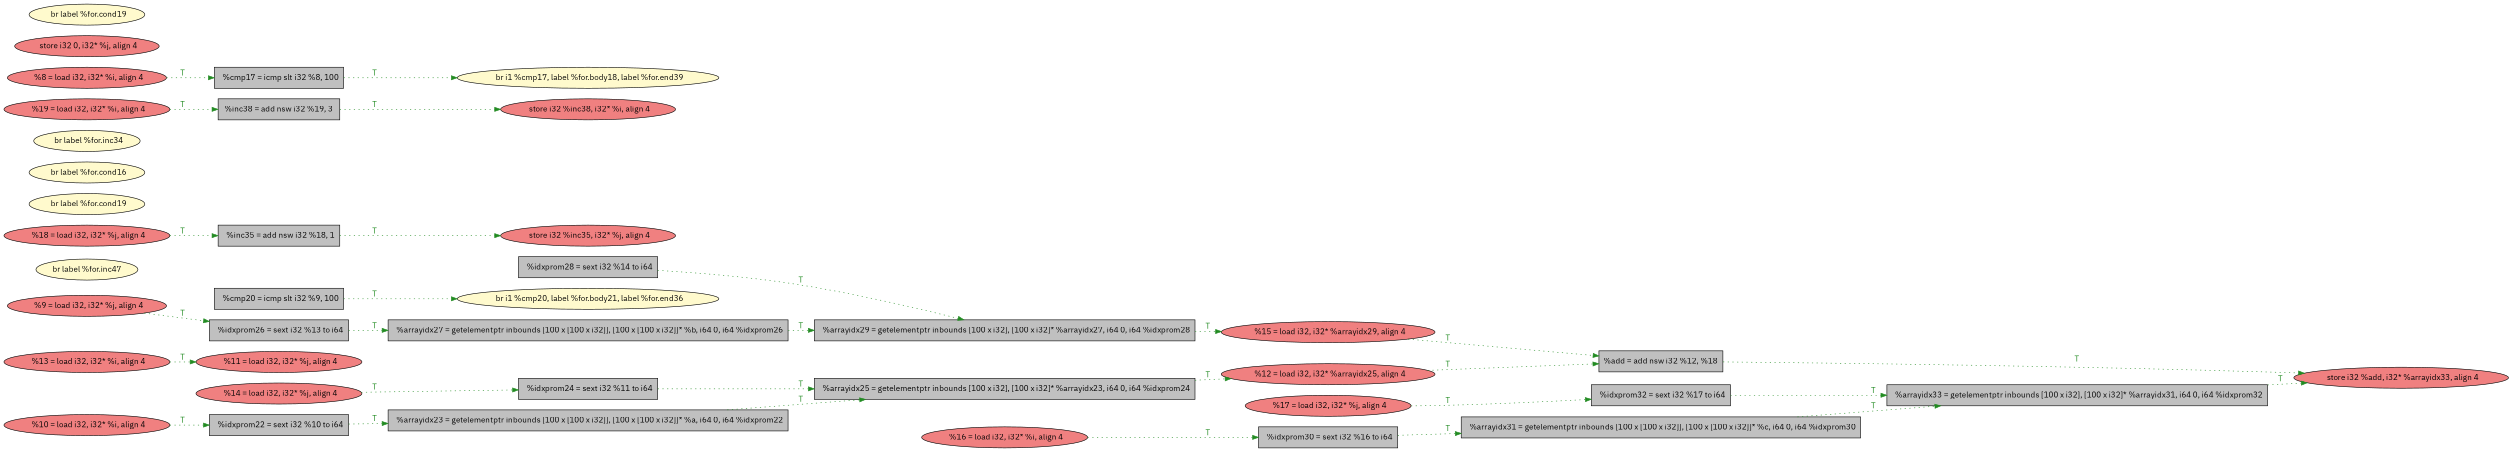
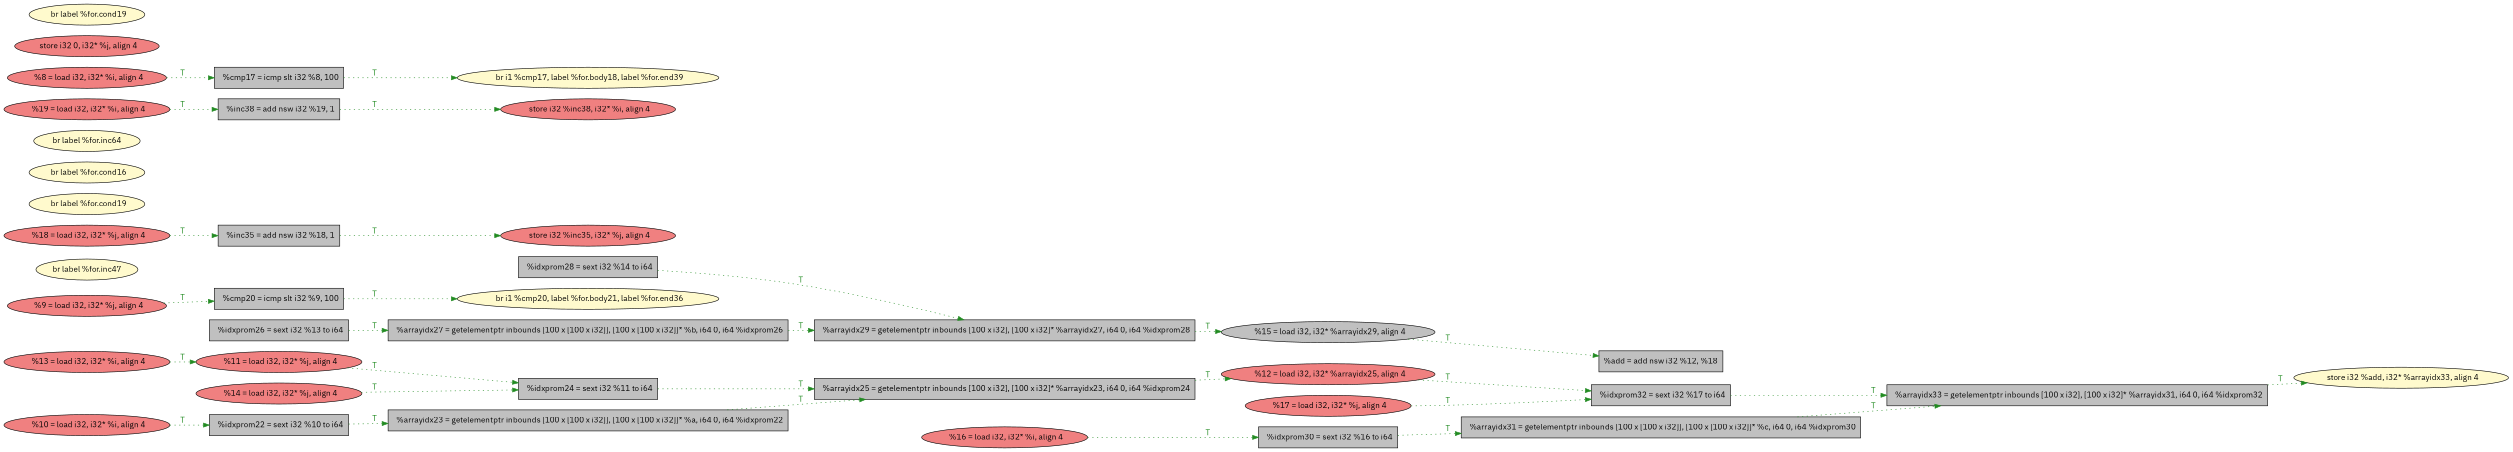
node "%inc38 = add nsw i32 %19, 3": label "%inc38 = add nsw i32 %19, 3" -> "%inc38 = add nsw i32 %19, 1"
node "br label %for.inc34": label "br label %for.inc34" -> "br label %for.inc64"
edge "%9 = load i32, i32* %j, align 4" -> "%idxprom26 = sext i32 %13 to i64": now "%9 = load i32, i32* %j, align 4" -> "%cmp20 = icmp slt i32 %9, 100"
node "%15 = load i32, i32* %arrayidx29, align 4": fillcolor lightcoral -> grey
edge "%add = add nsw i32 %12, %18" -> "store i32 %add, i32* %arrayidx33, align 4": removed, label "T"
edge "%12 = load i32, i32* %arrayidx25, align 4" -> "%add = add nsw i32 %12, %18": now "%12 = load i32, i32* %arrayidx25, align 4" -> "%idxprom32 = sext i32 %17 to i64"
edge "%11 = load i32, i32* %j, align 4" -> "%idxprom24 = sext i32 %11 to i64": added, label "T"
node "store i32 %add, i32* %arrayidx33, align 4": fillcolor lightcoral -> lemonchiffon
